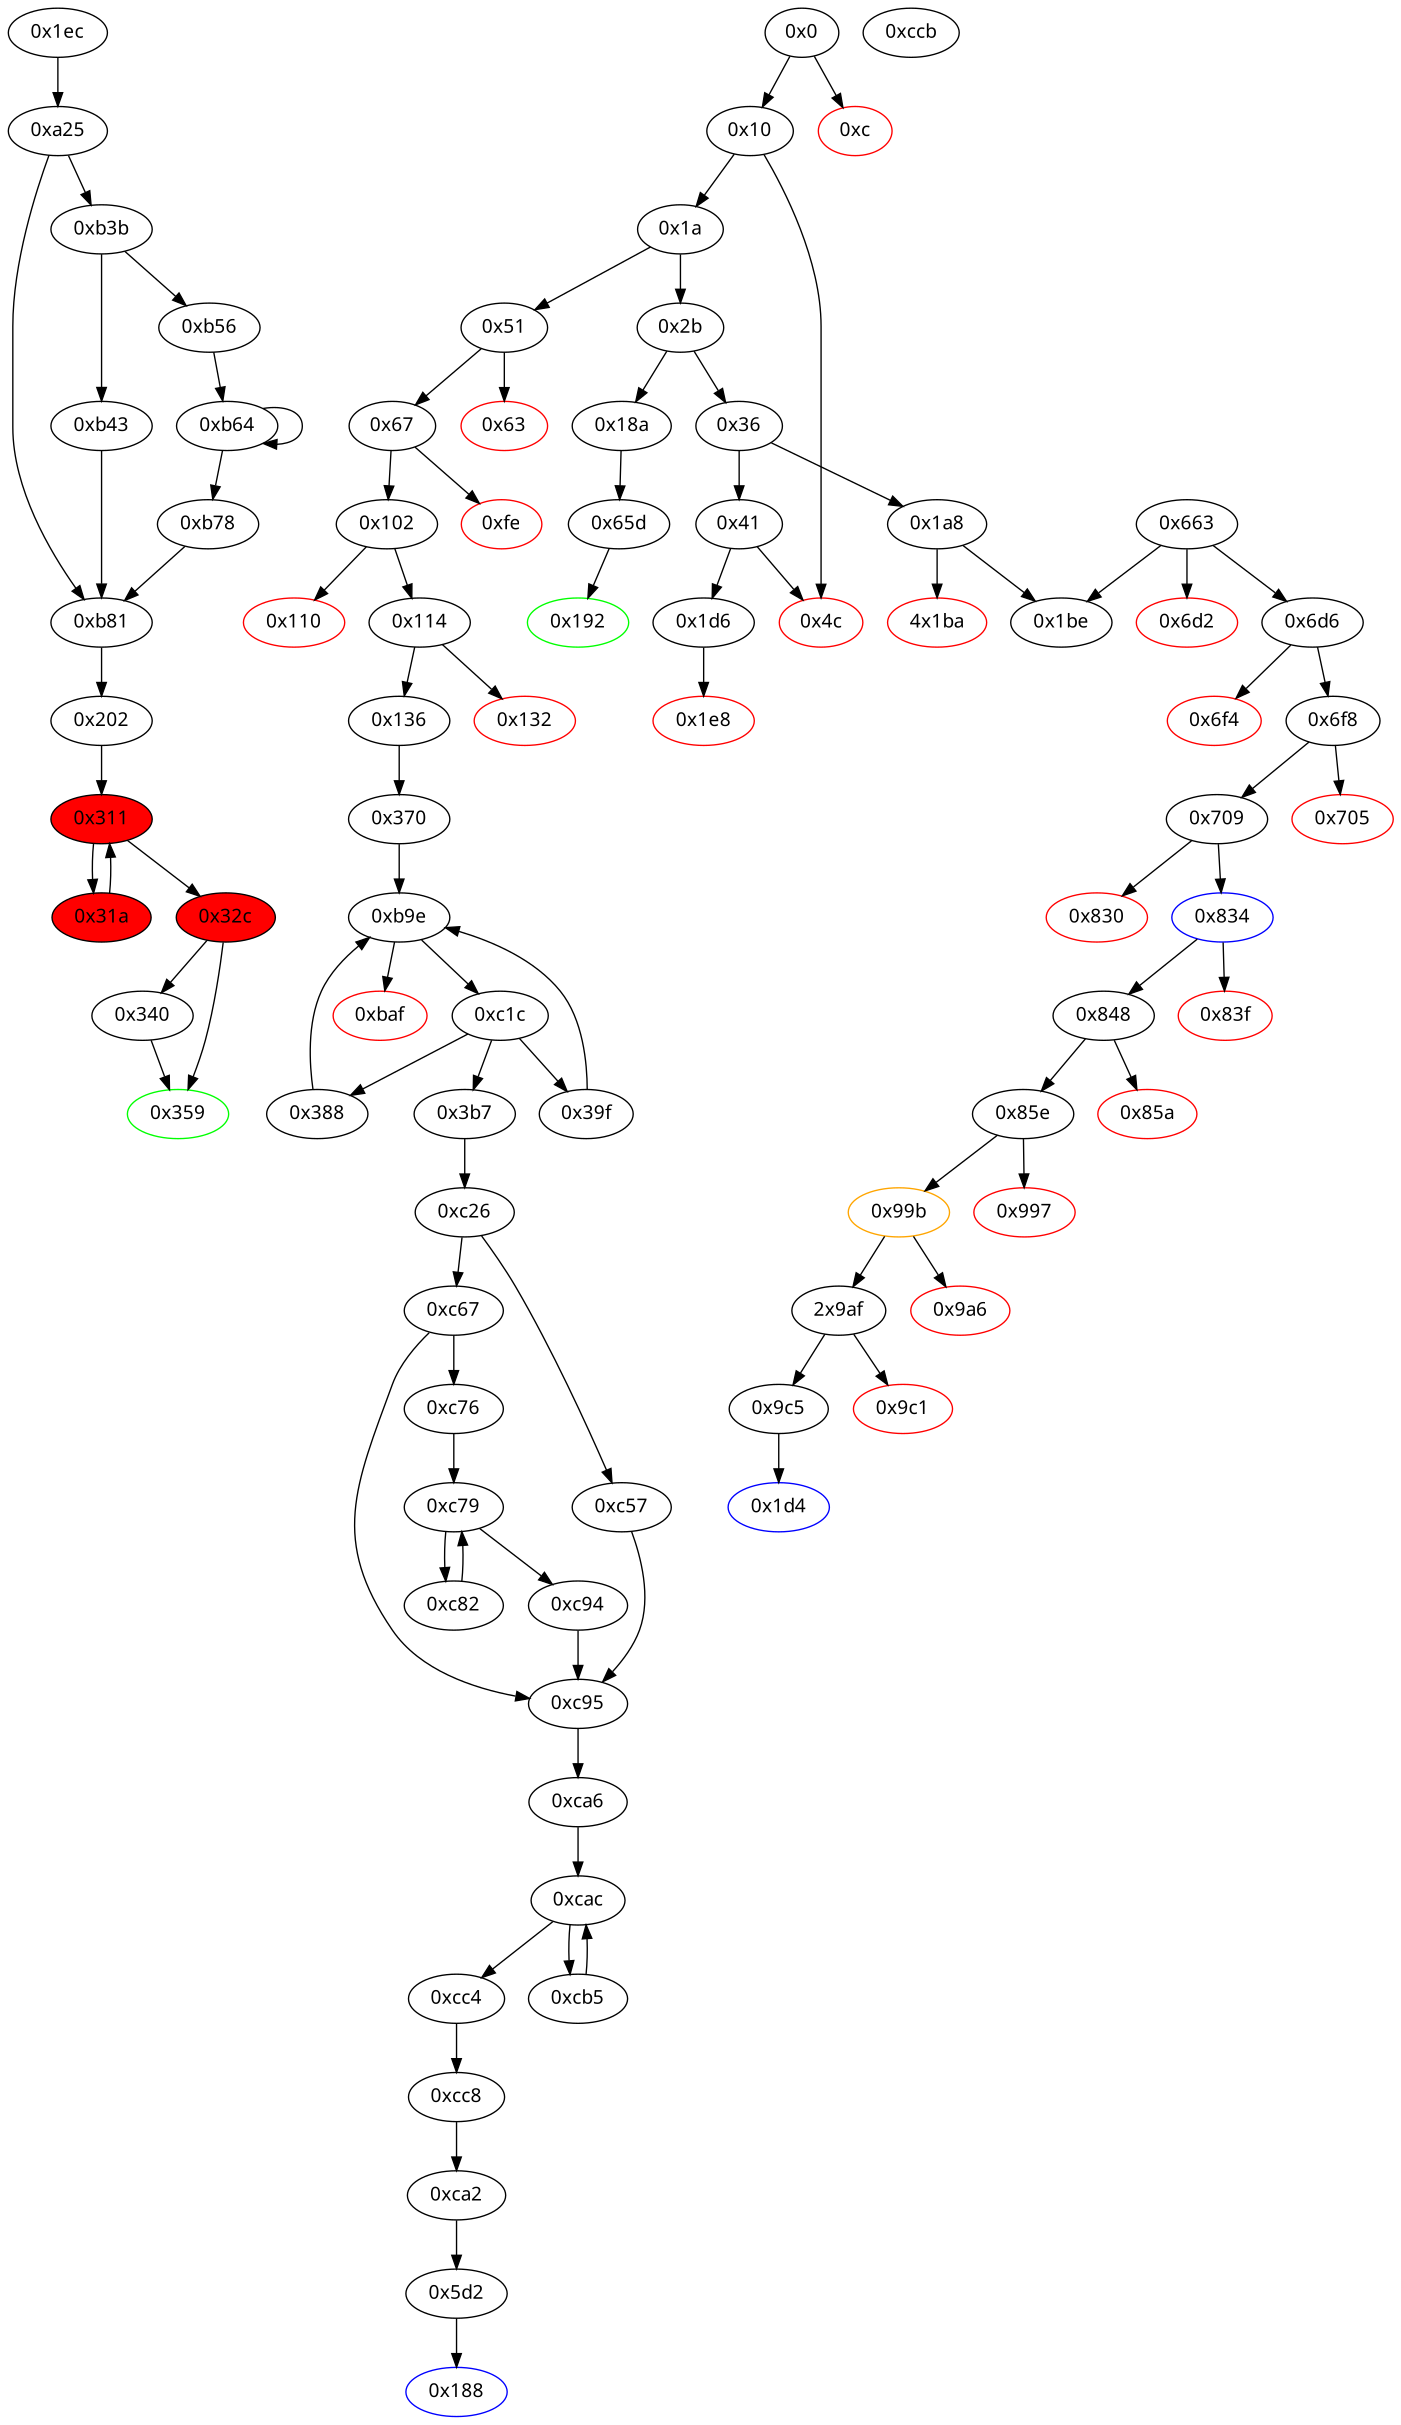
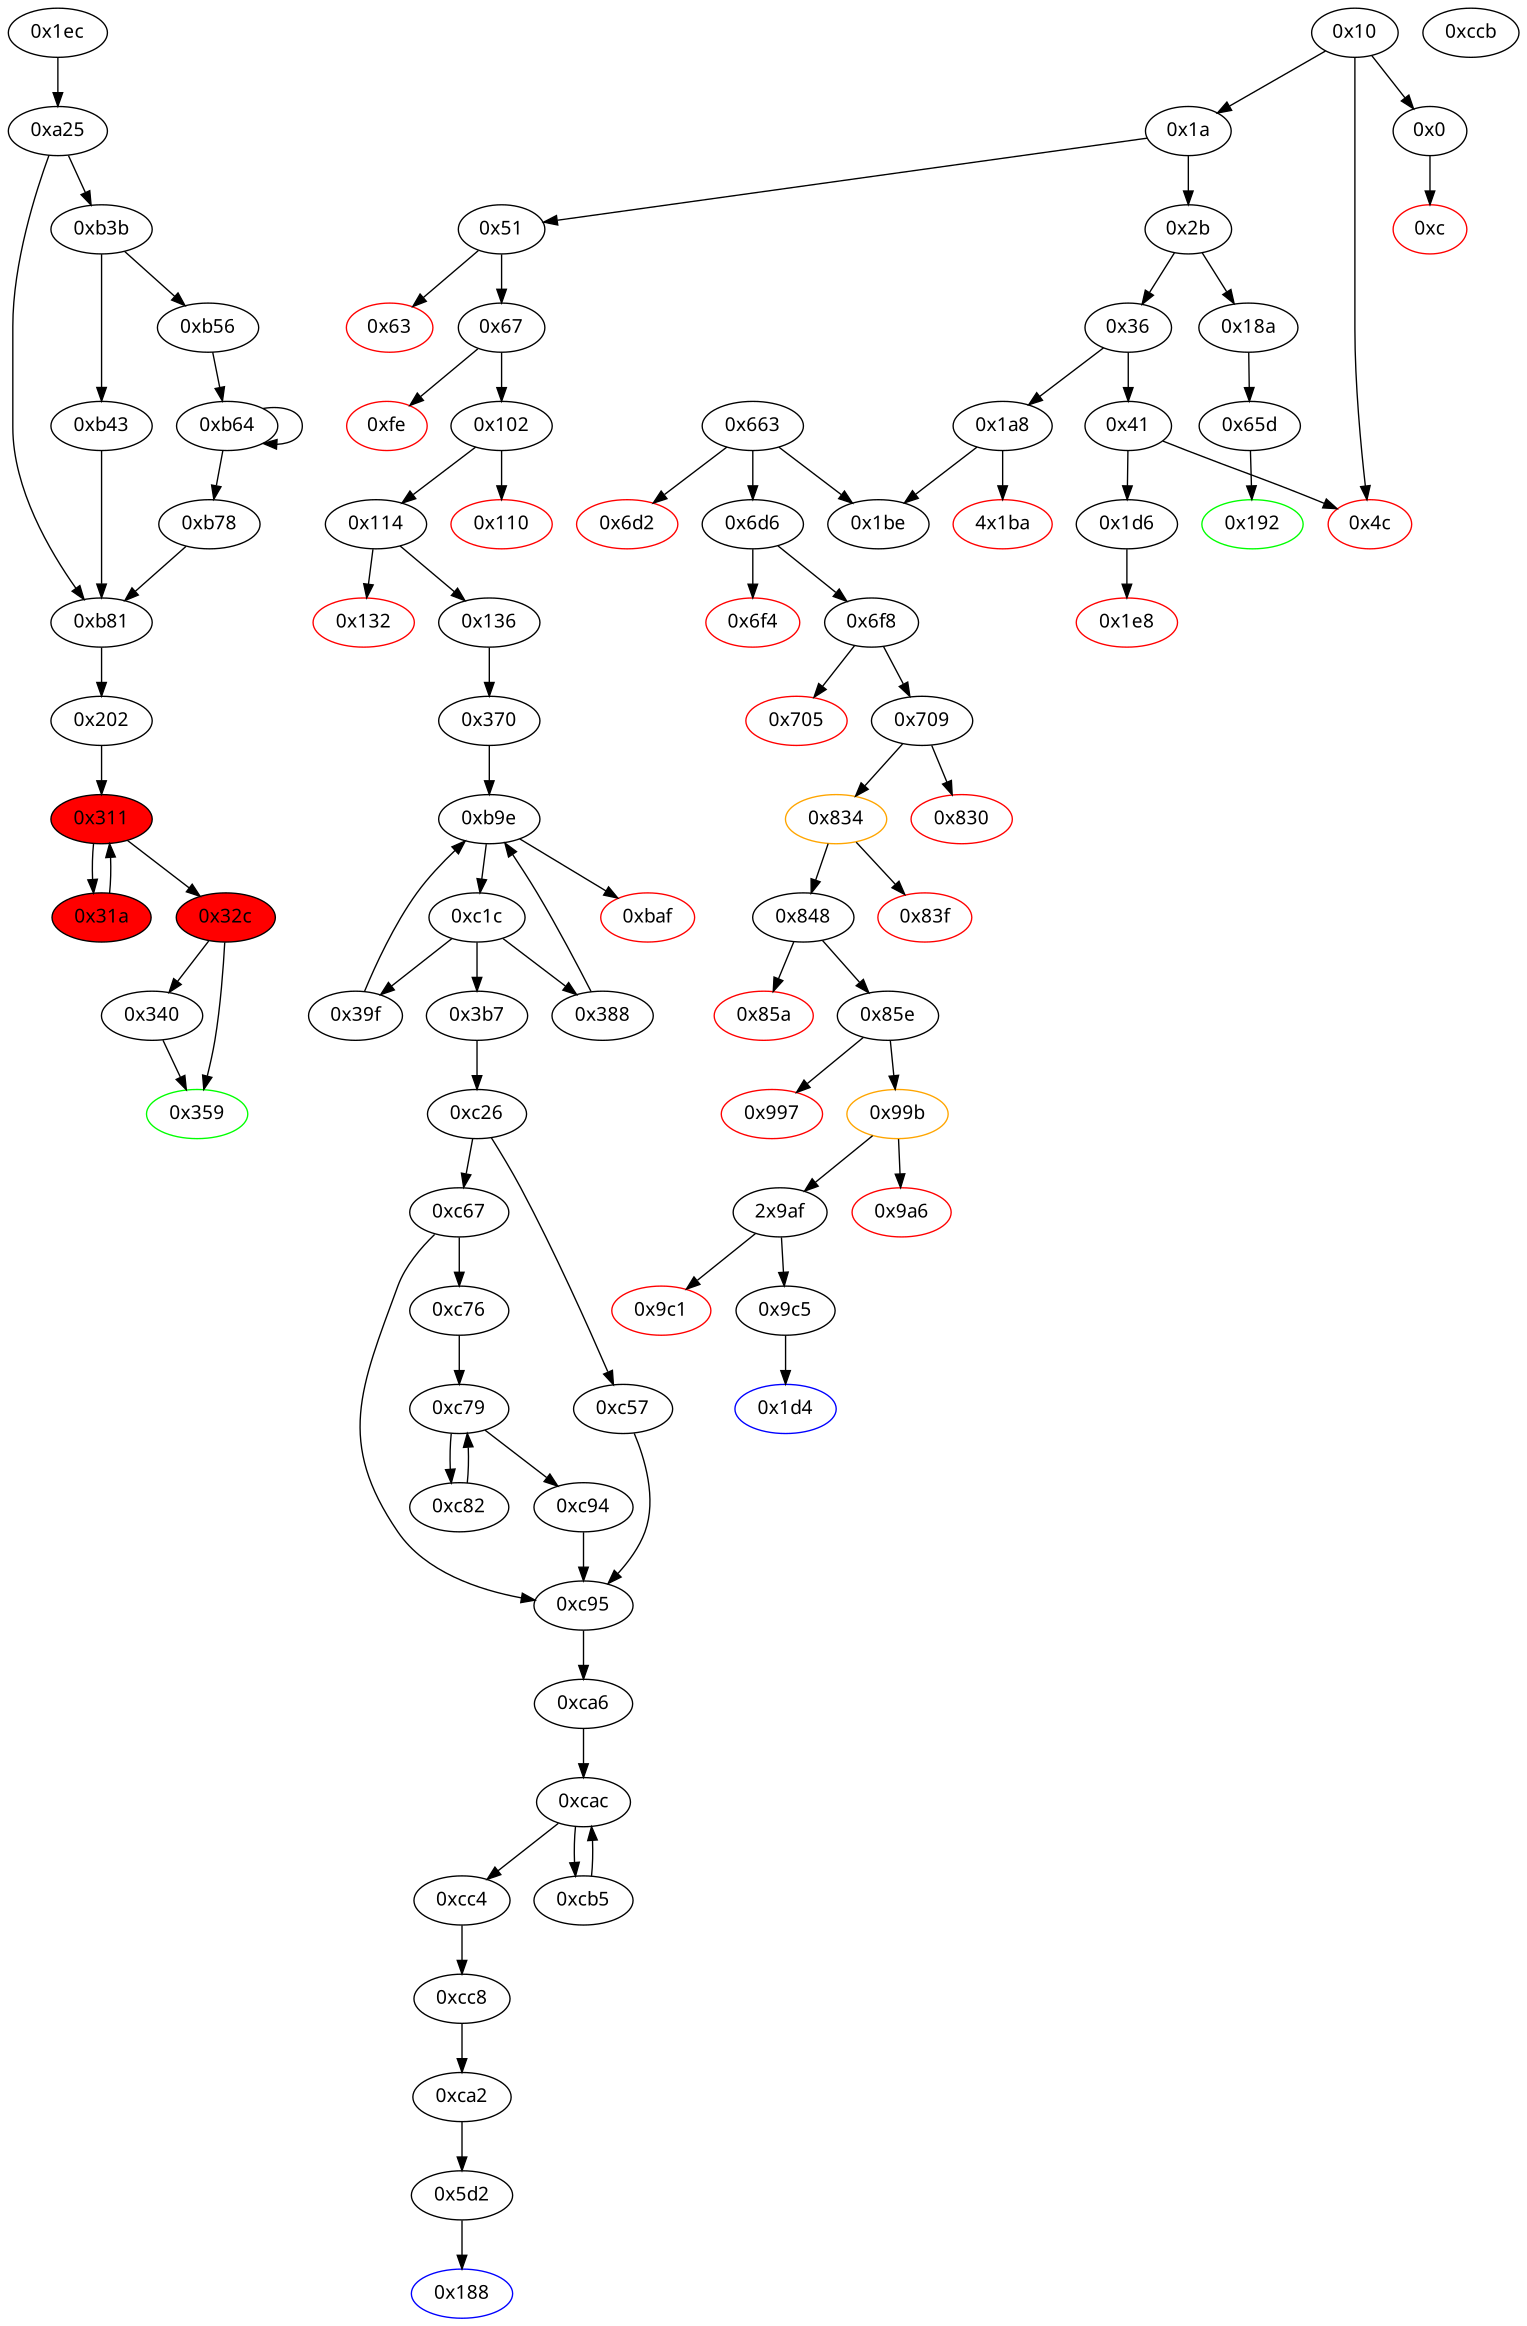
edge "0x0" -> "0x10": reversed
node "0x834": color blue -> orange
